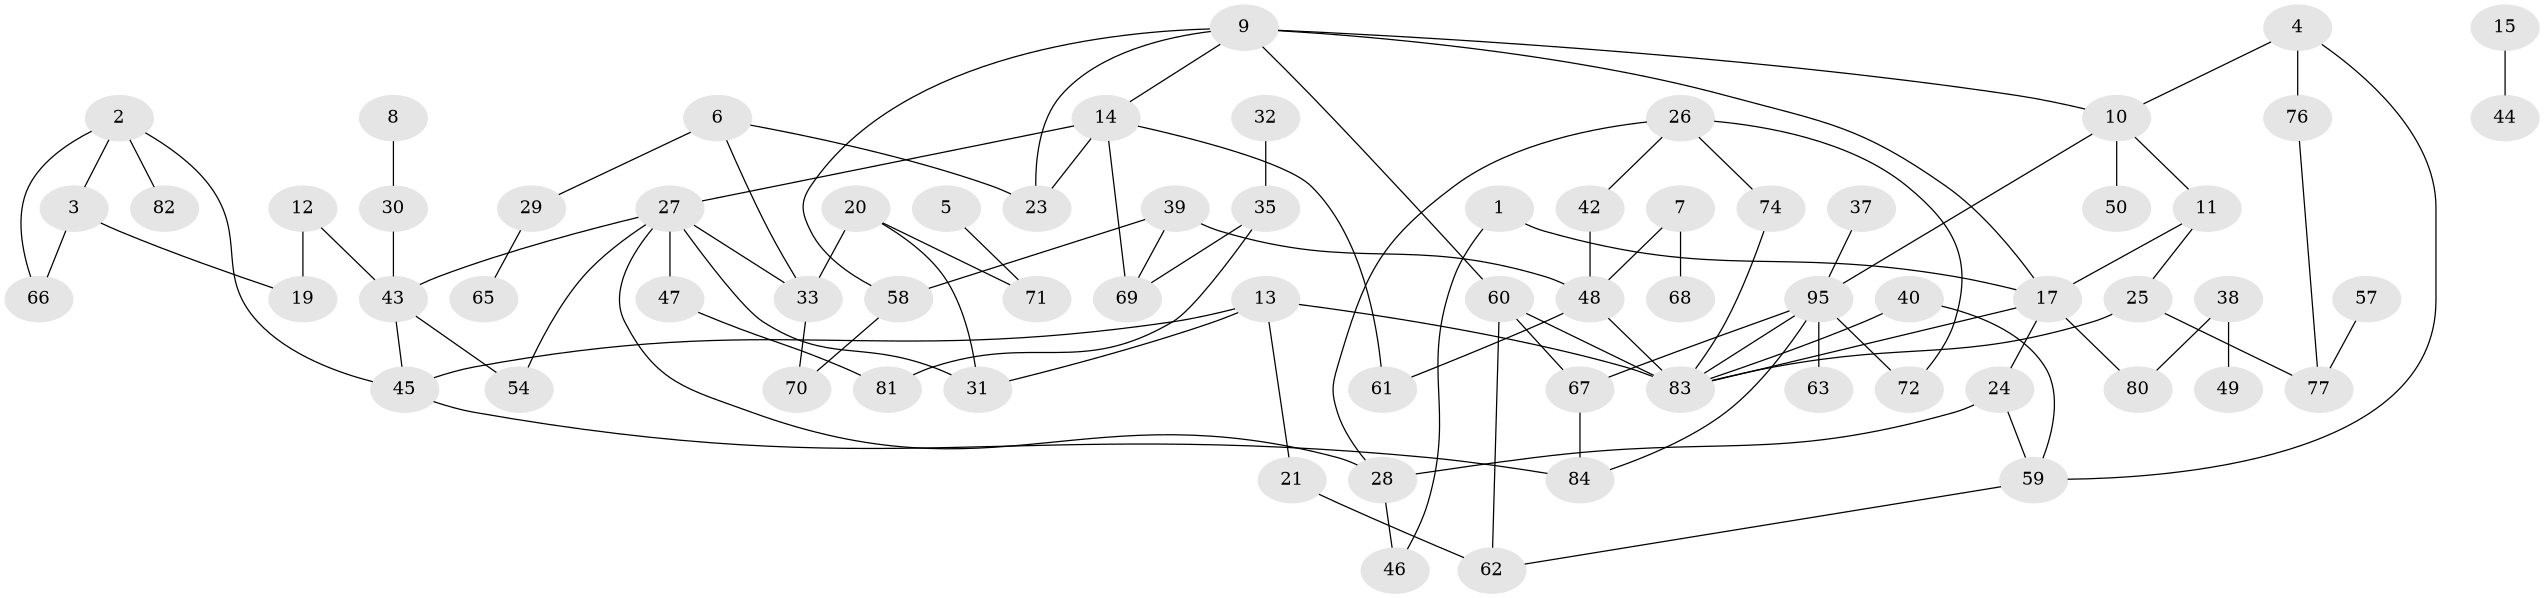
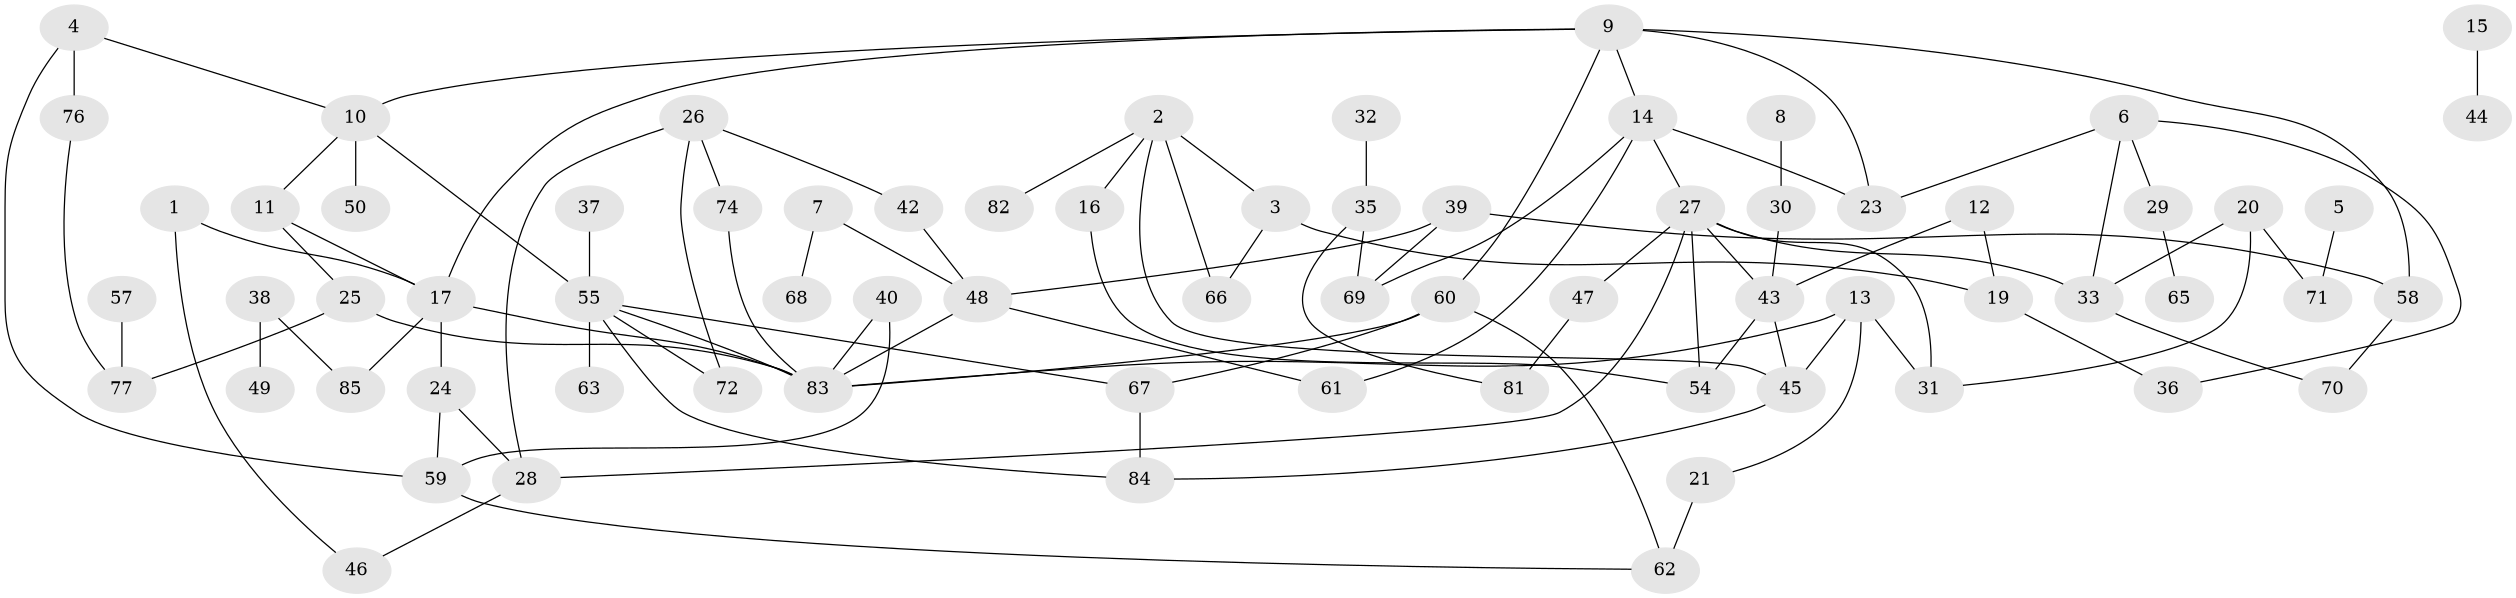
node "16": added
node "95": label "95" -> "55"
node "80": label "80" -> "85"
node "36": added
